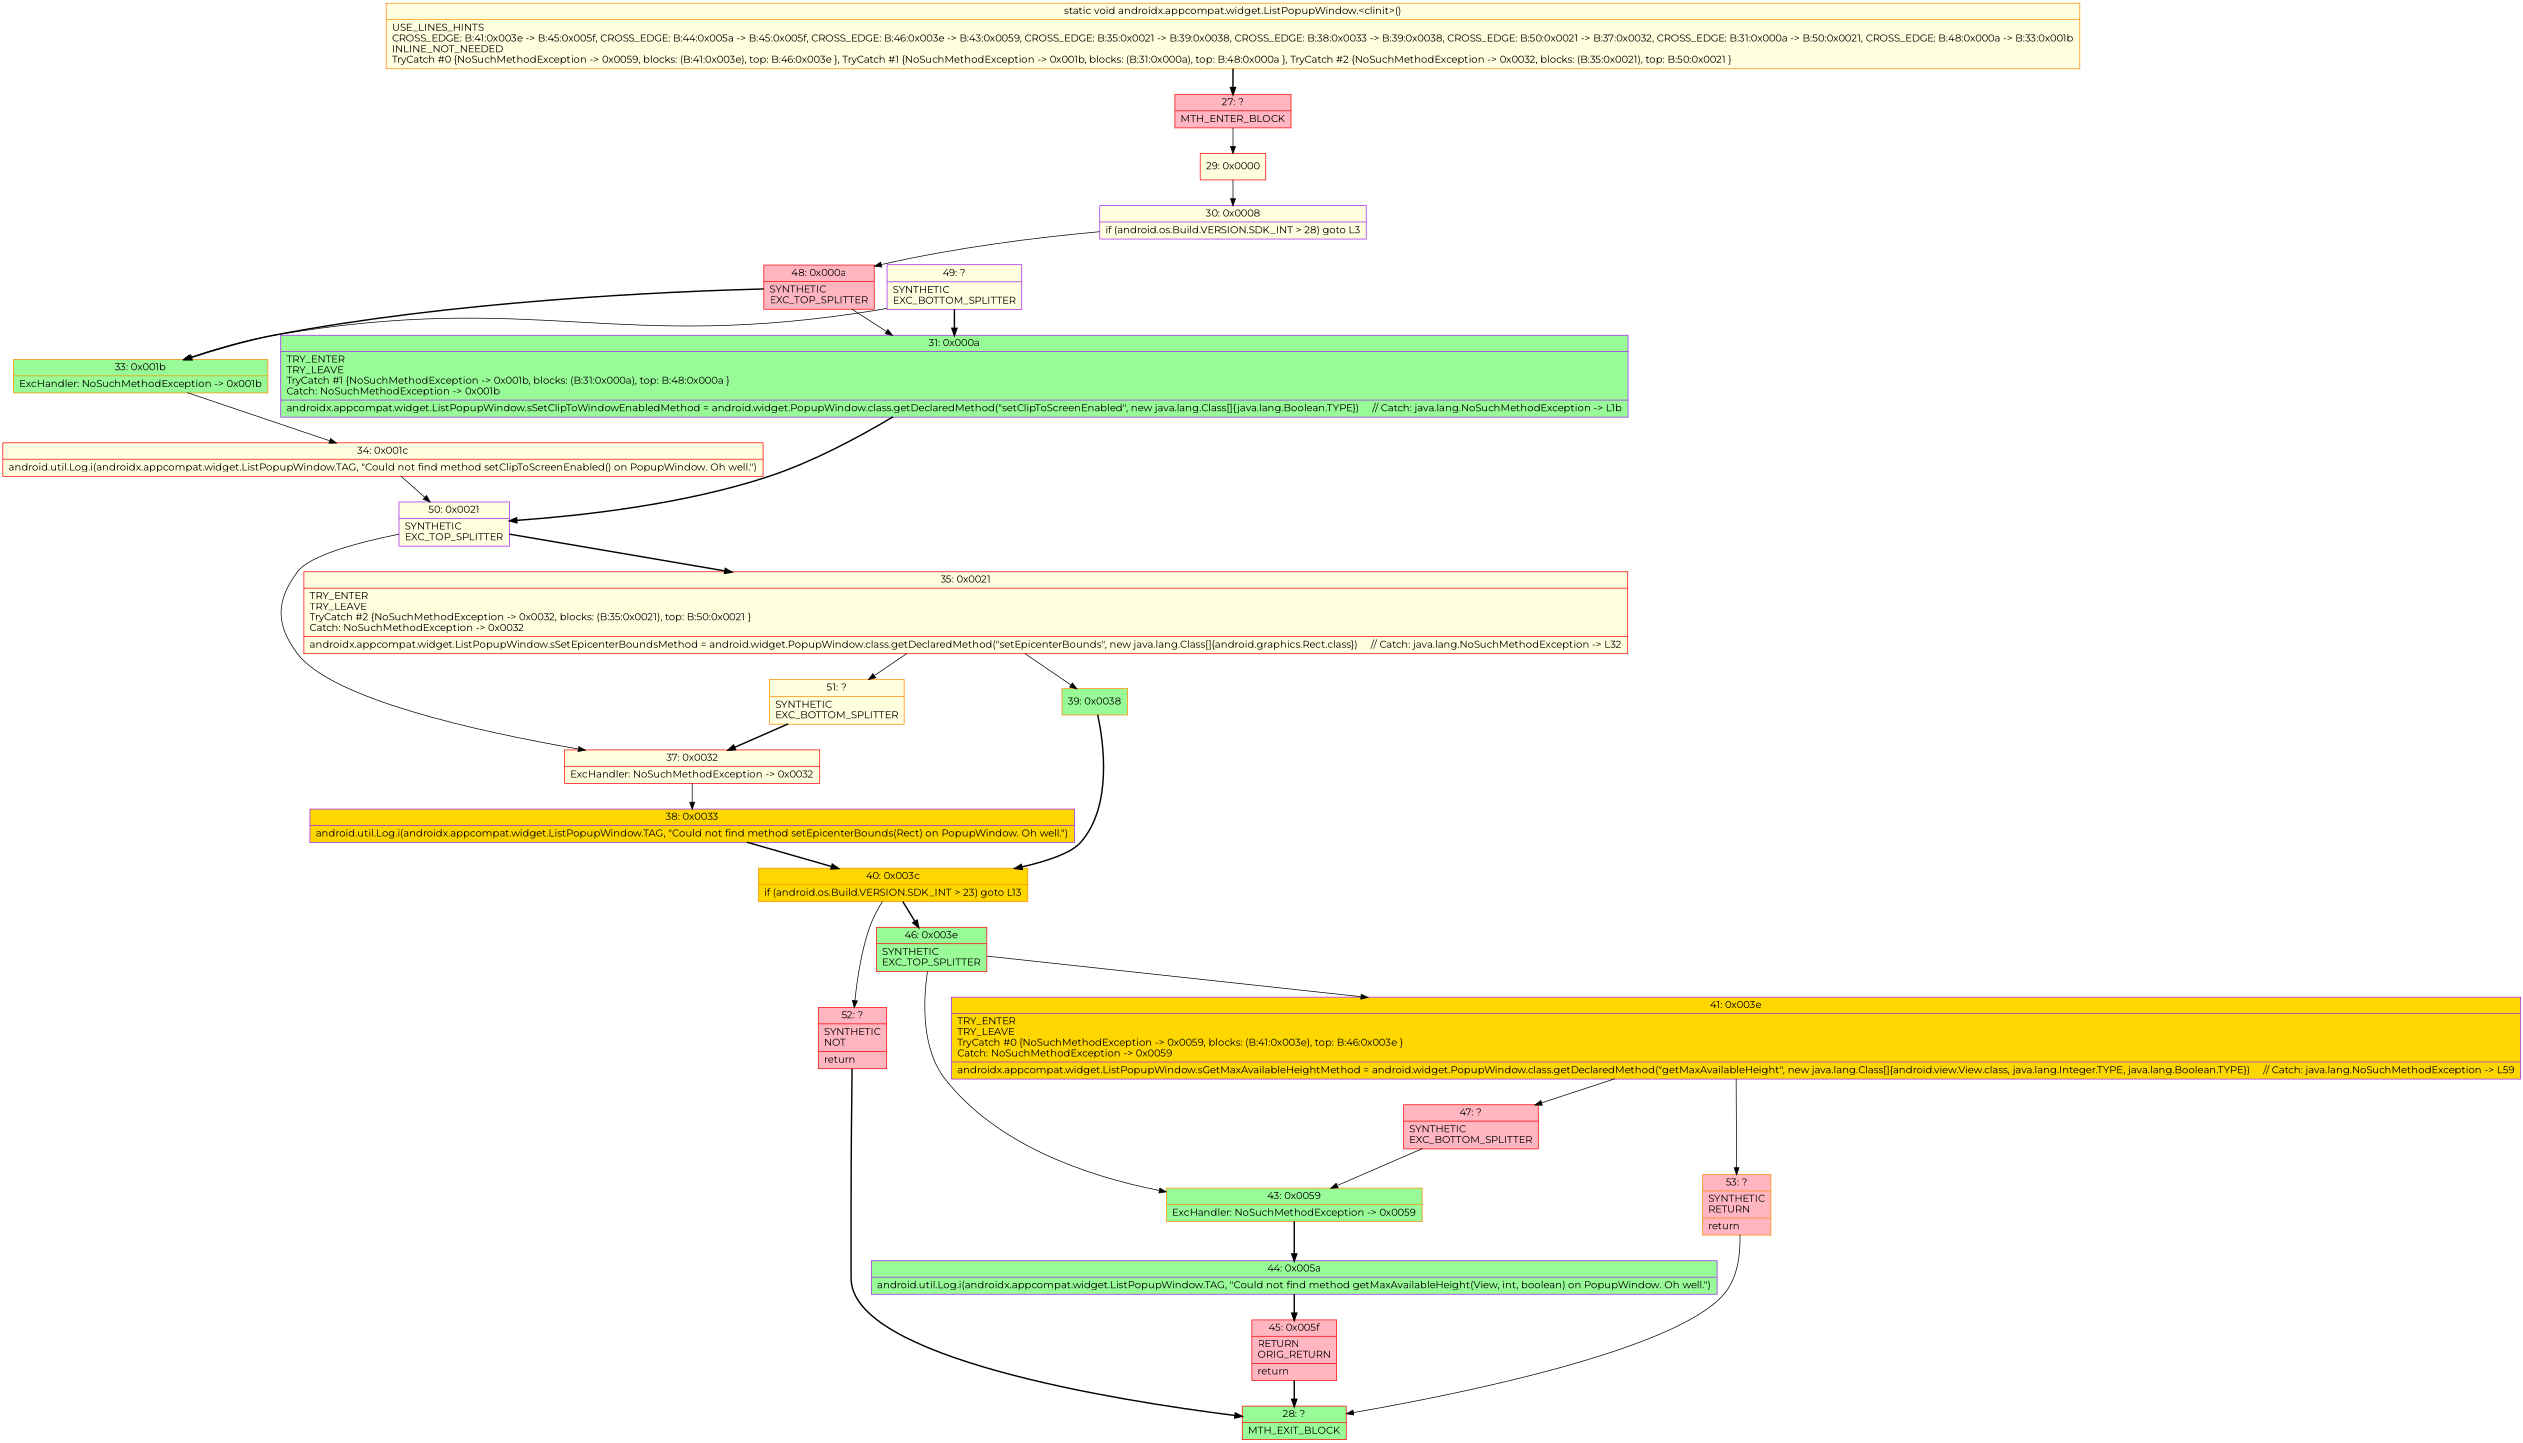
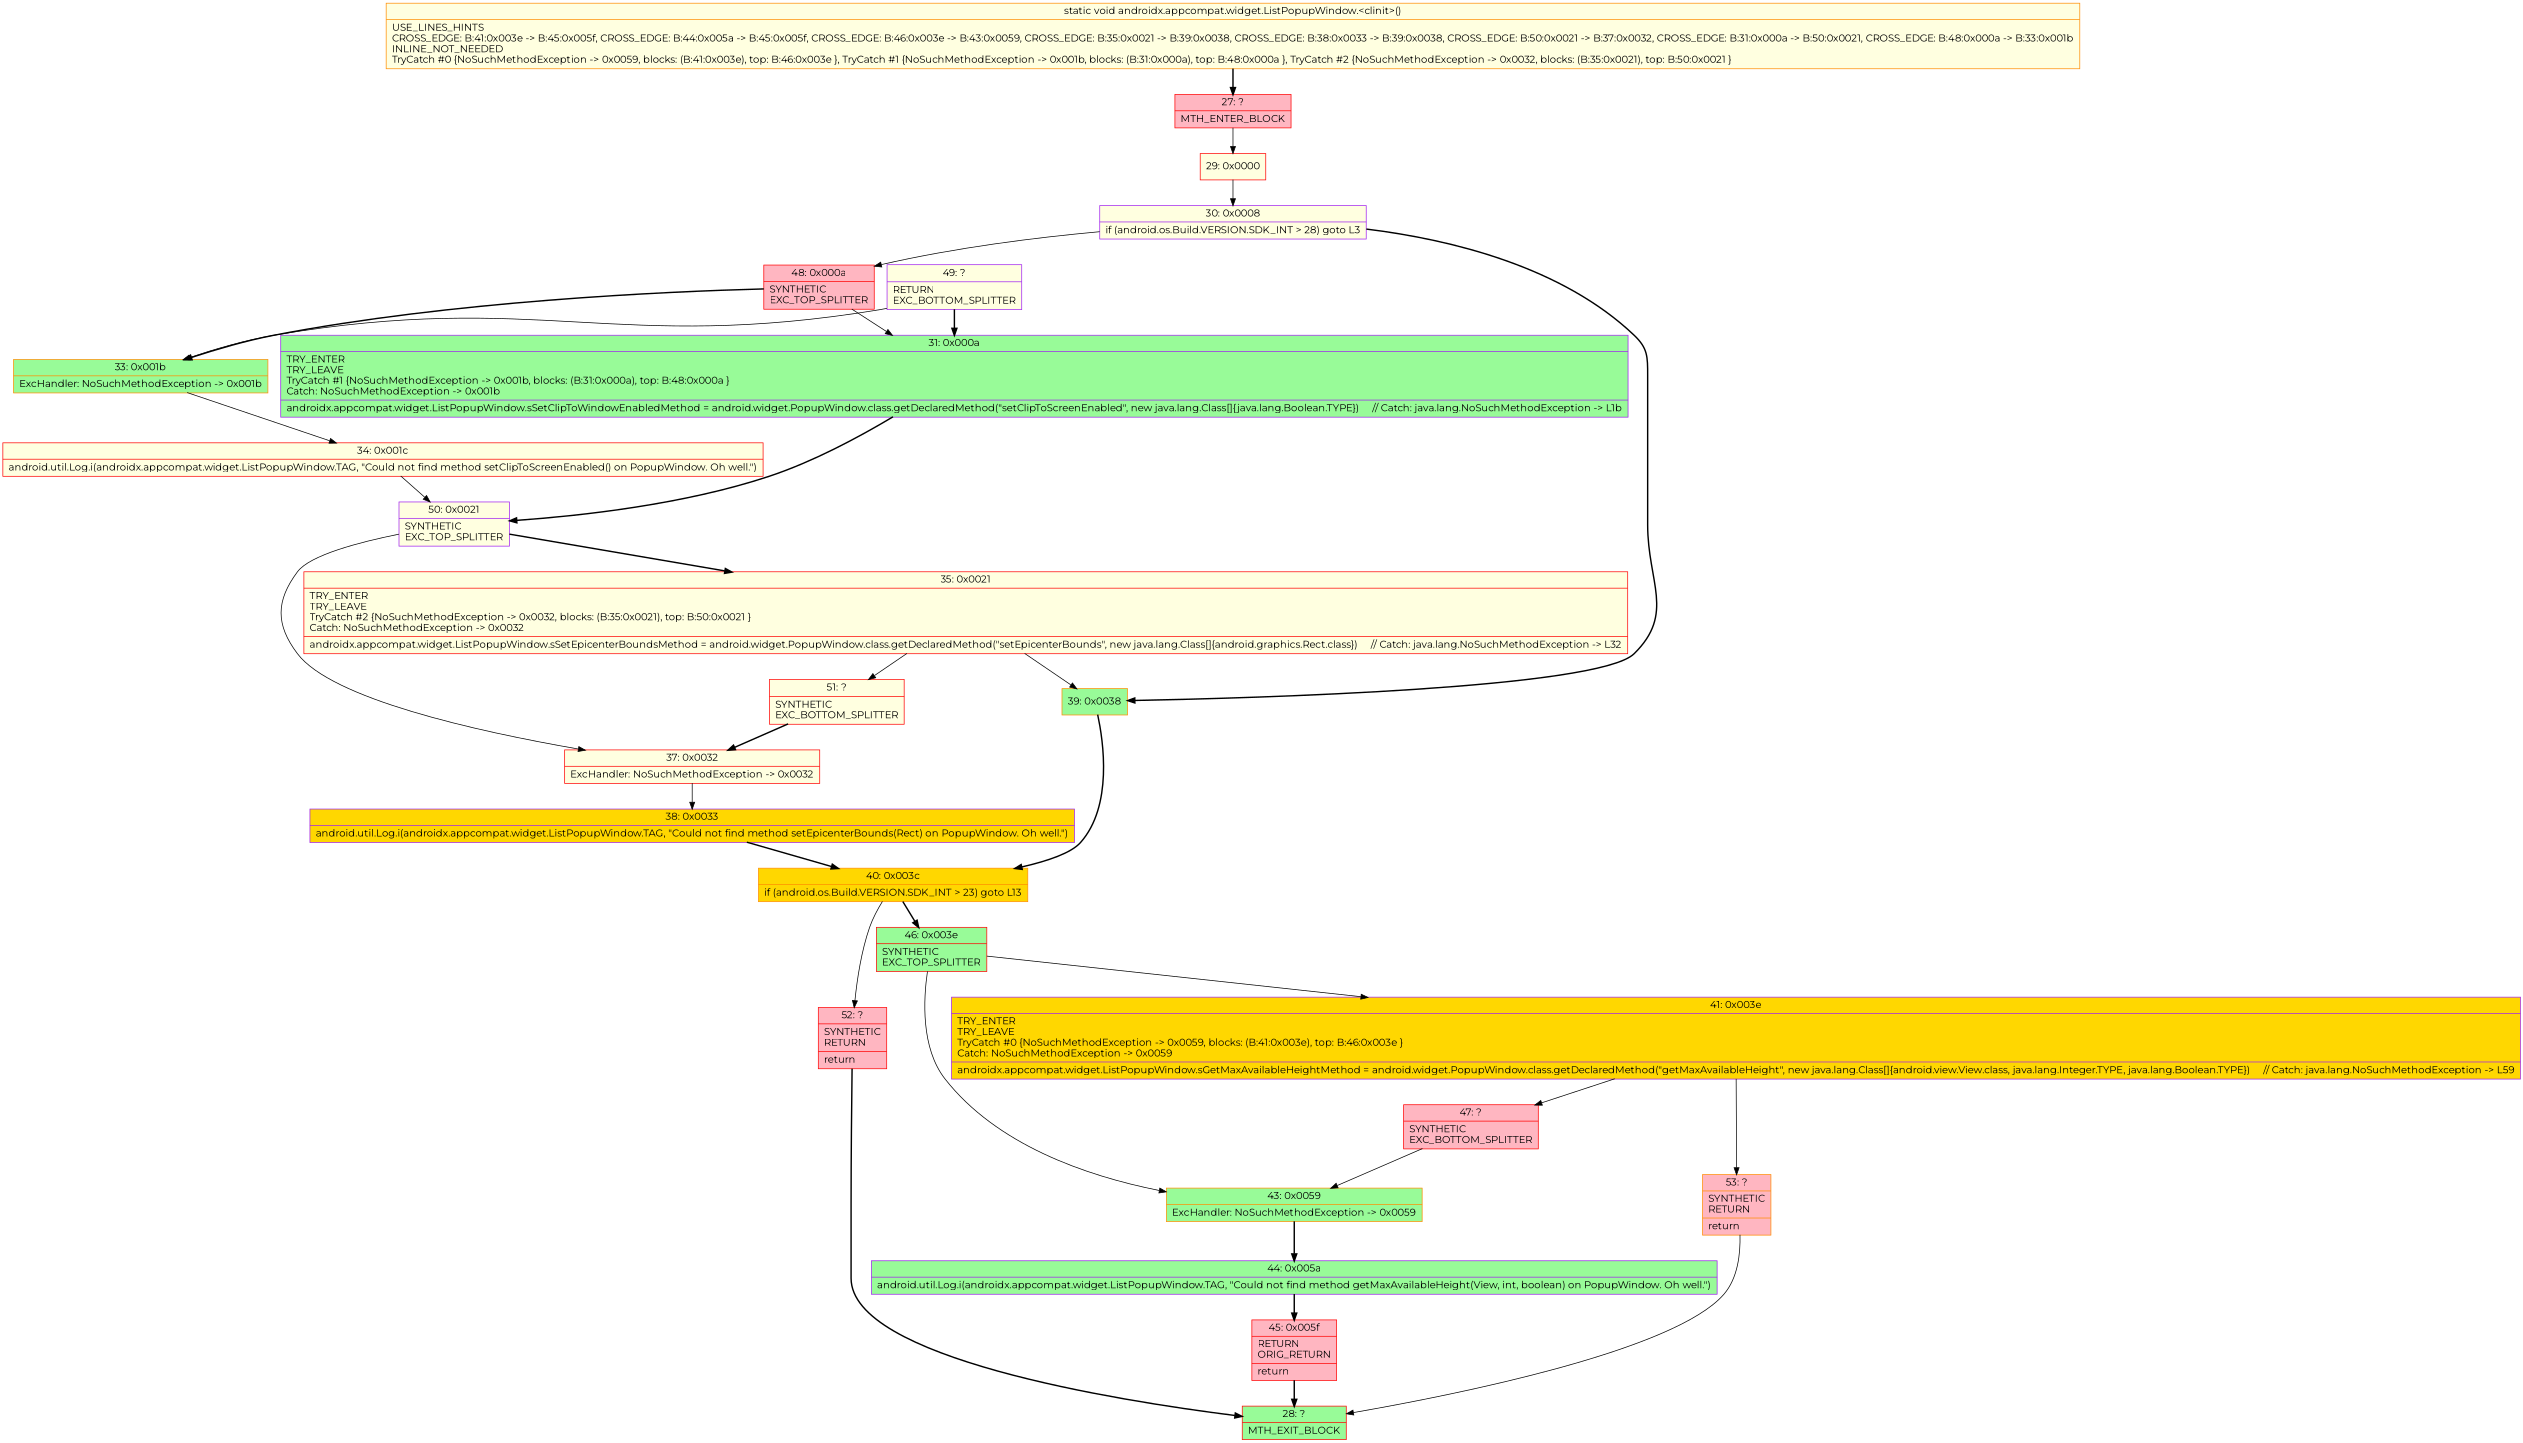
node "49: ?": text "SYNTHETIC" -> "RETURN"
edge "30: 0x0008" -> "39: 0x0038": added
node "51: ?": color darkorange -> red
node "52: ?": text "NOT" -> "RETURN"
